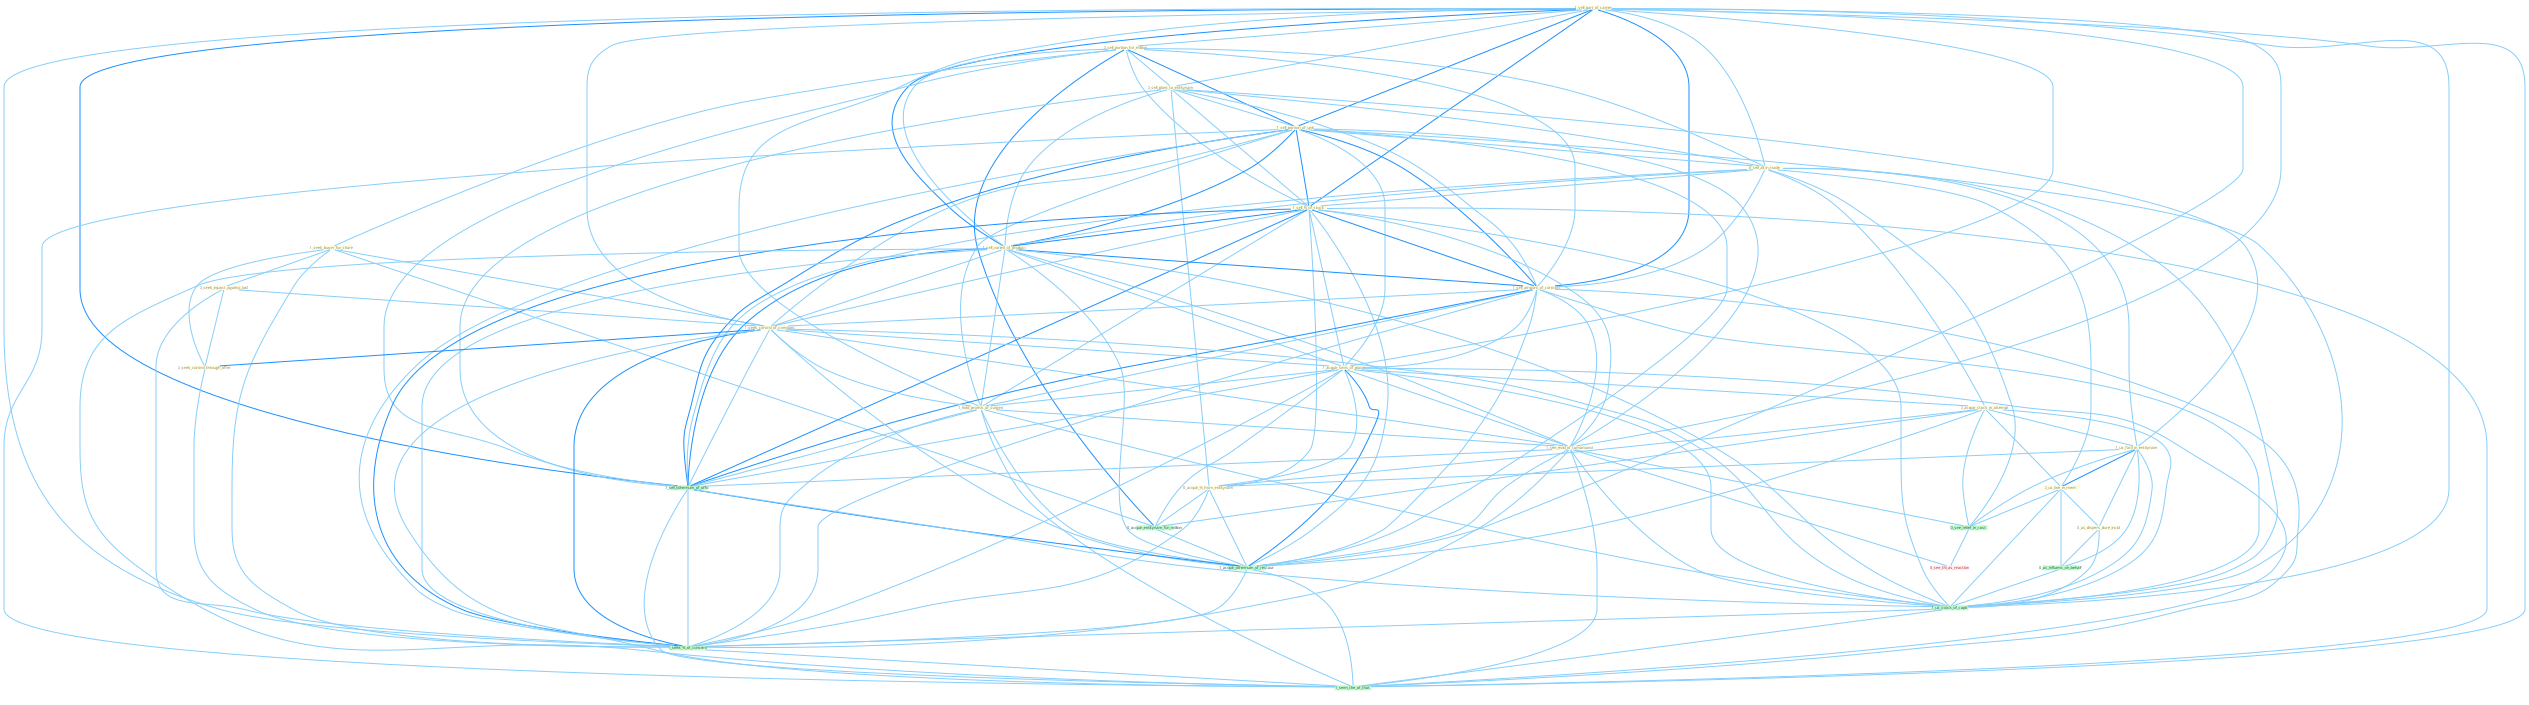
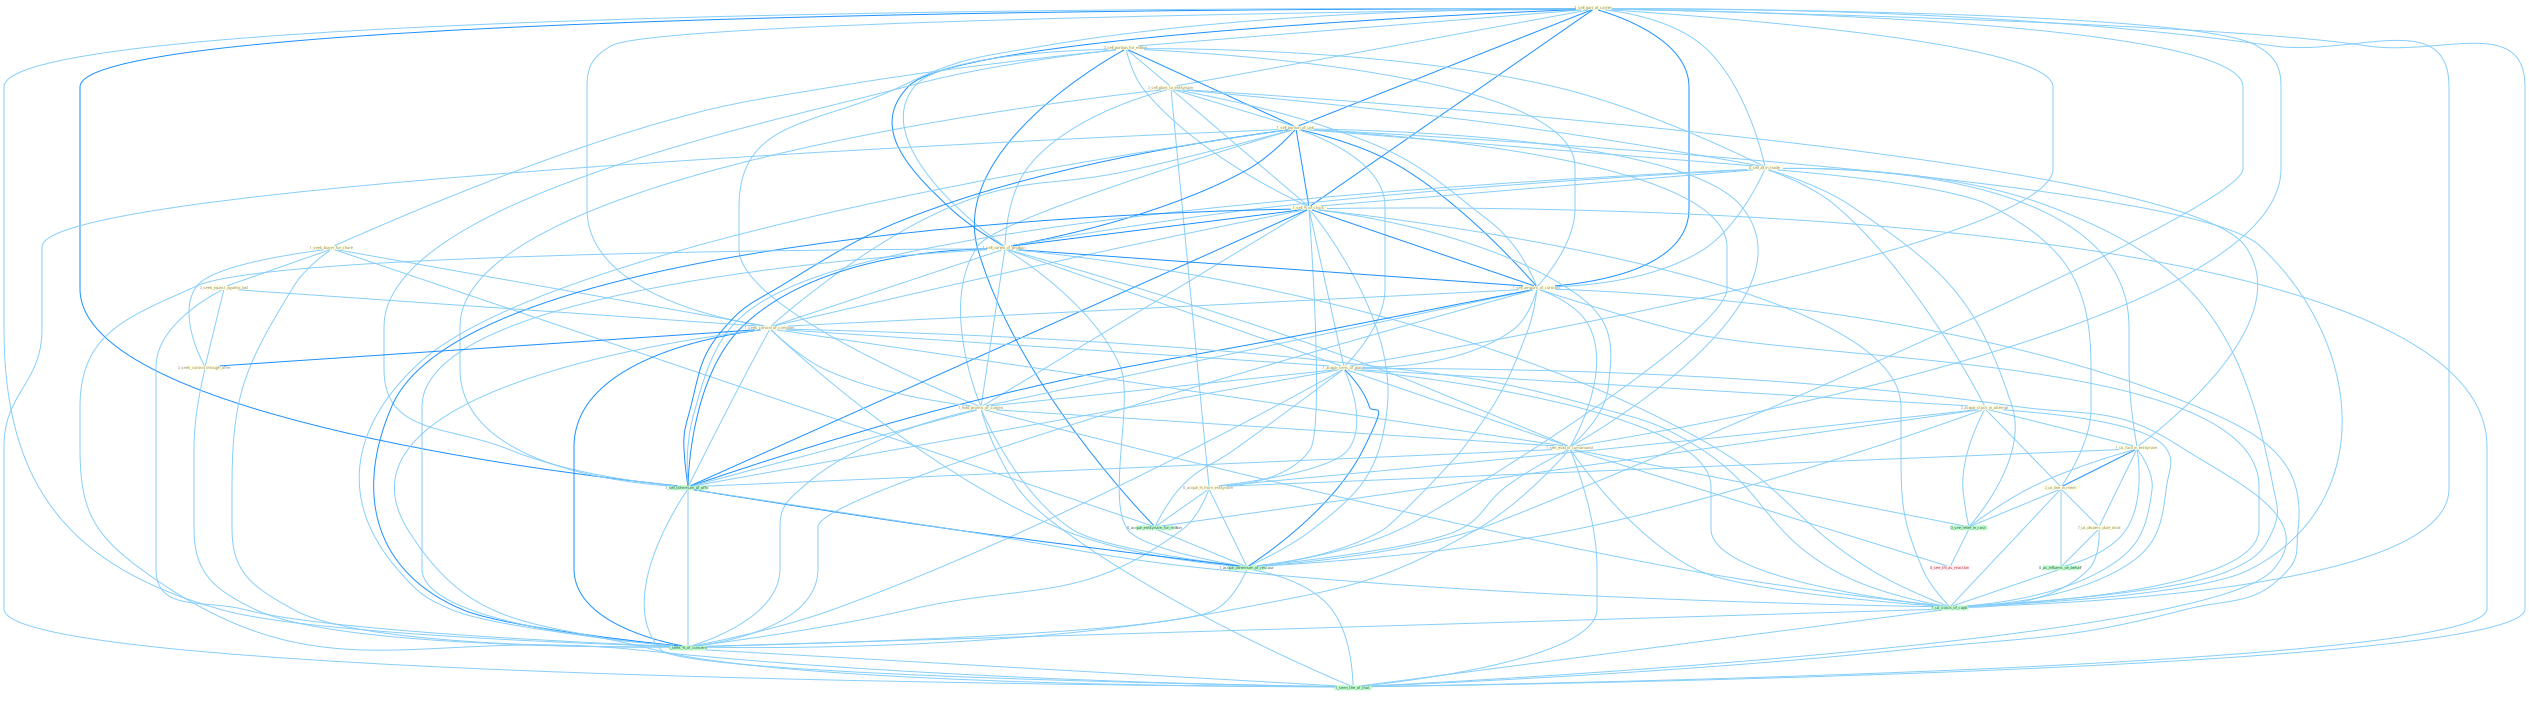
node "0_us_dispers_dure_incid": label "0_us_dispers_dure_incid" -> "7_us_dispers_dure_incid"
